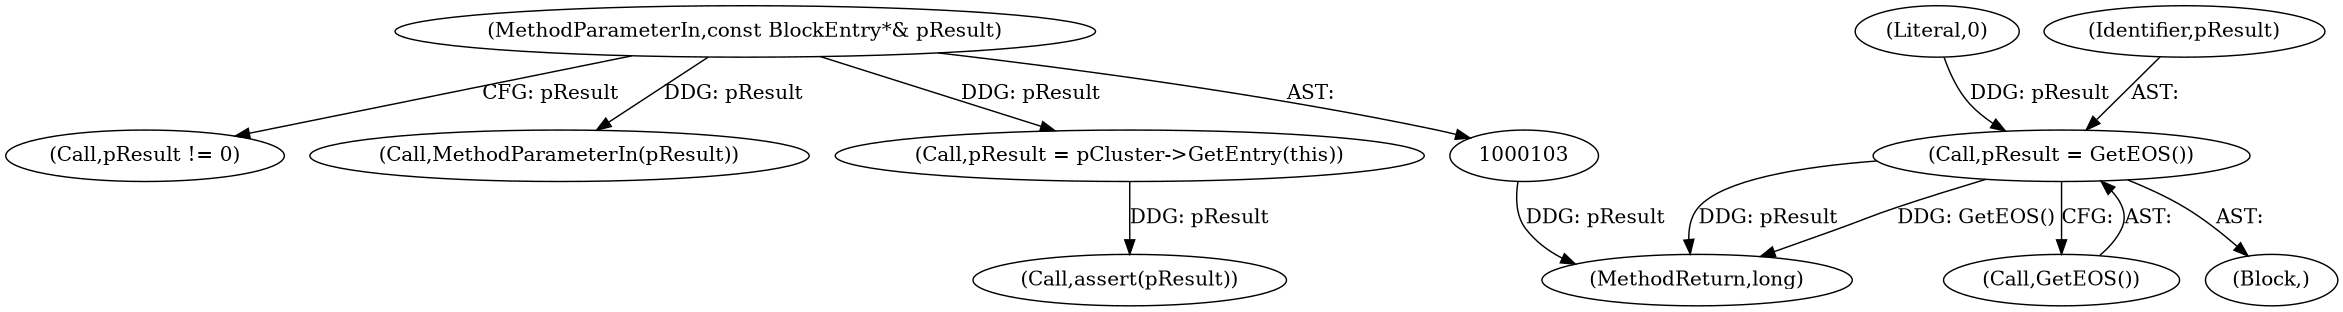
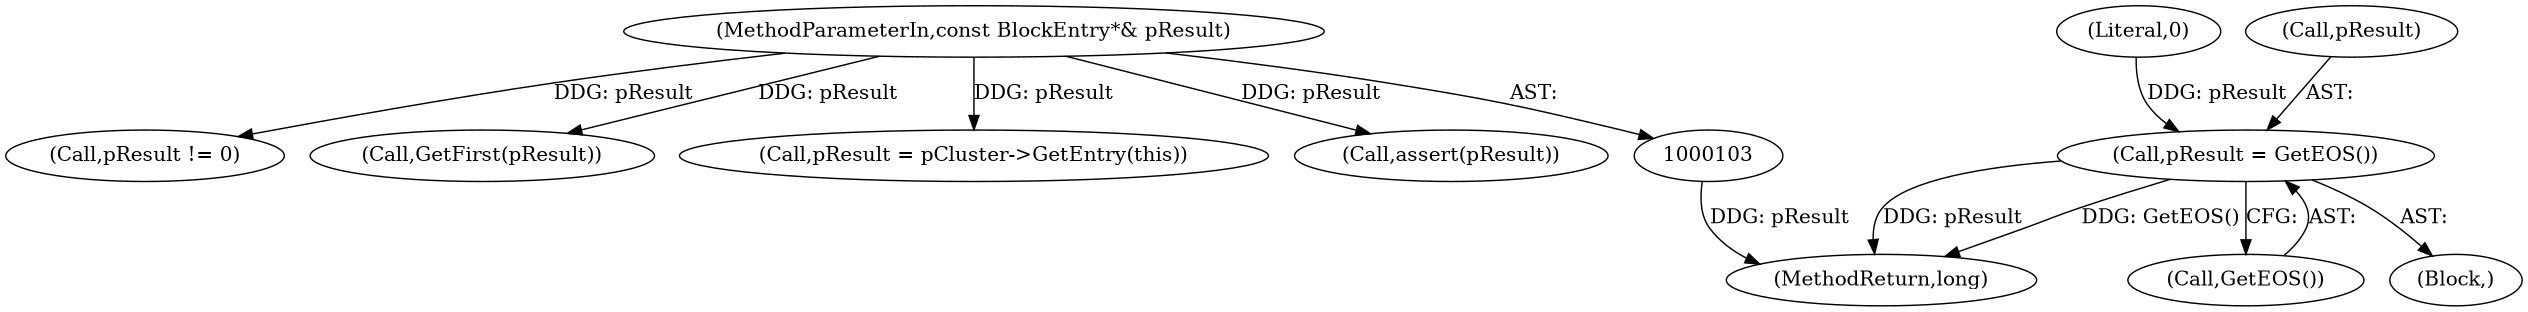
node "(Identifier,pResult)": label "(Identifier,pResult)" -> "(Call,pResult)"
edge "(MethodParameterIn,const BlockEntry*& pResult)" -> "(Call,pResult != 0)": label "CFG: pResult" -> "DDG: pResult"
node "(Call,MethodParameterIn(pResult))": label "(Call,MethodParameterIn(pResult))" -> "(Call,GetFirst(pResult))"
edge "(Call,pResult = pCluster->GetEntry(this))" -> "(Call,assert(pResult))": now "(MethodParameterIn,const BlockEntry*& pResult)" -> "(Call,assert(pResult))"
